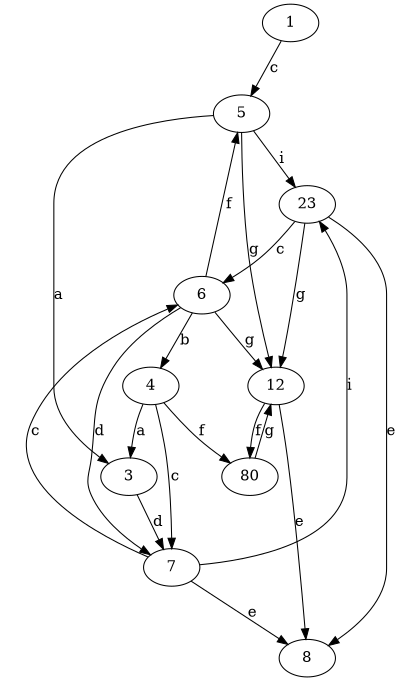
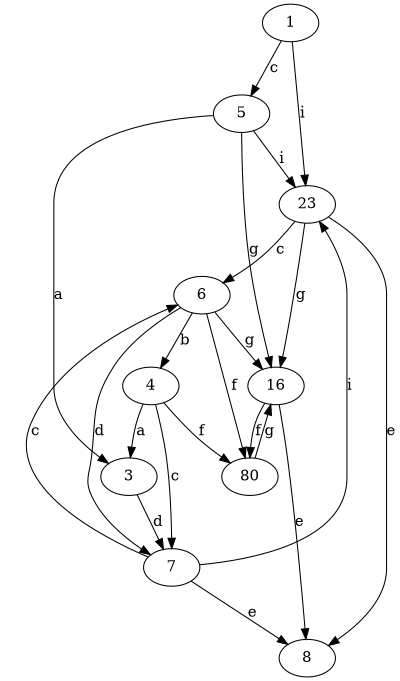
edge "1" -> "23": added, label "i"
edge "6" -> "5": now "6" -> "80"
node "12": label "12" -> "16"
